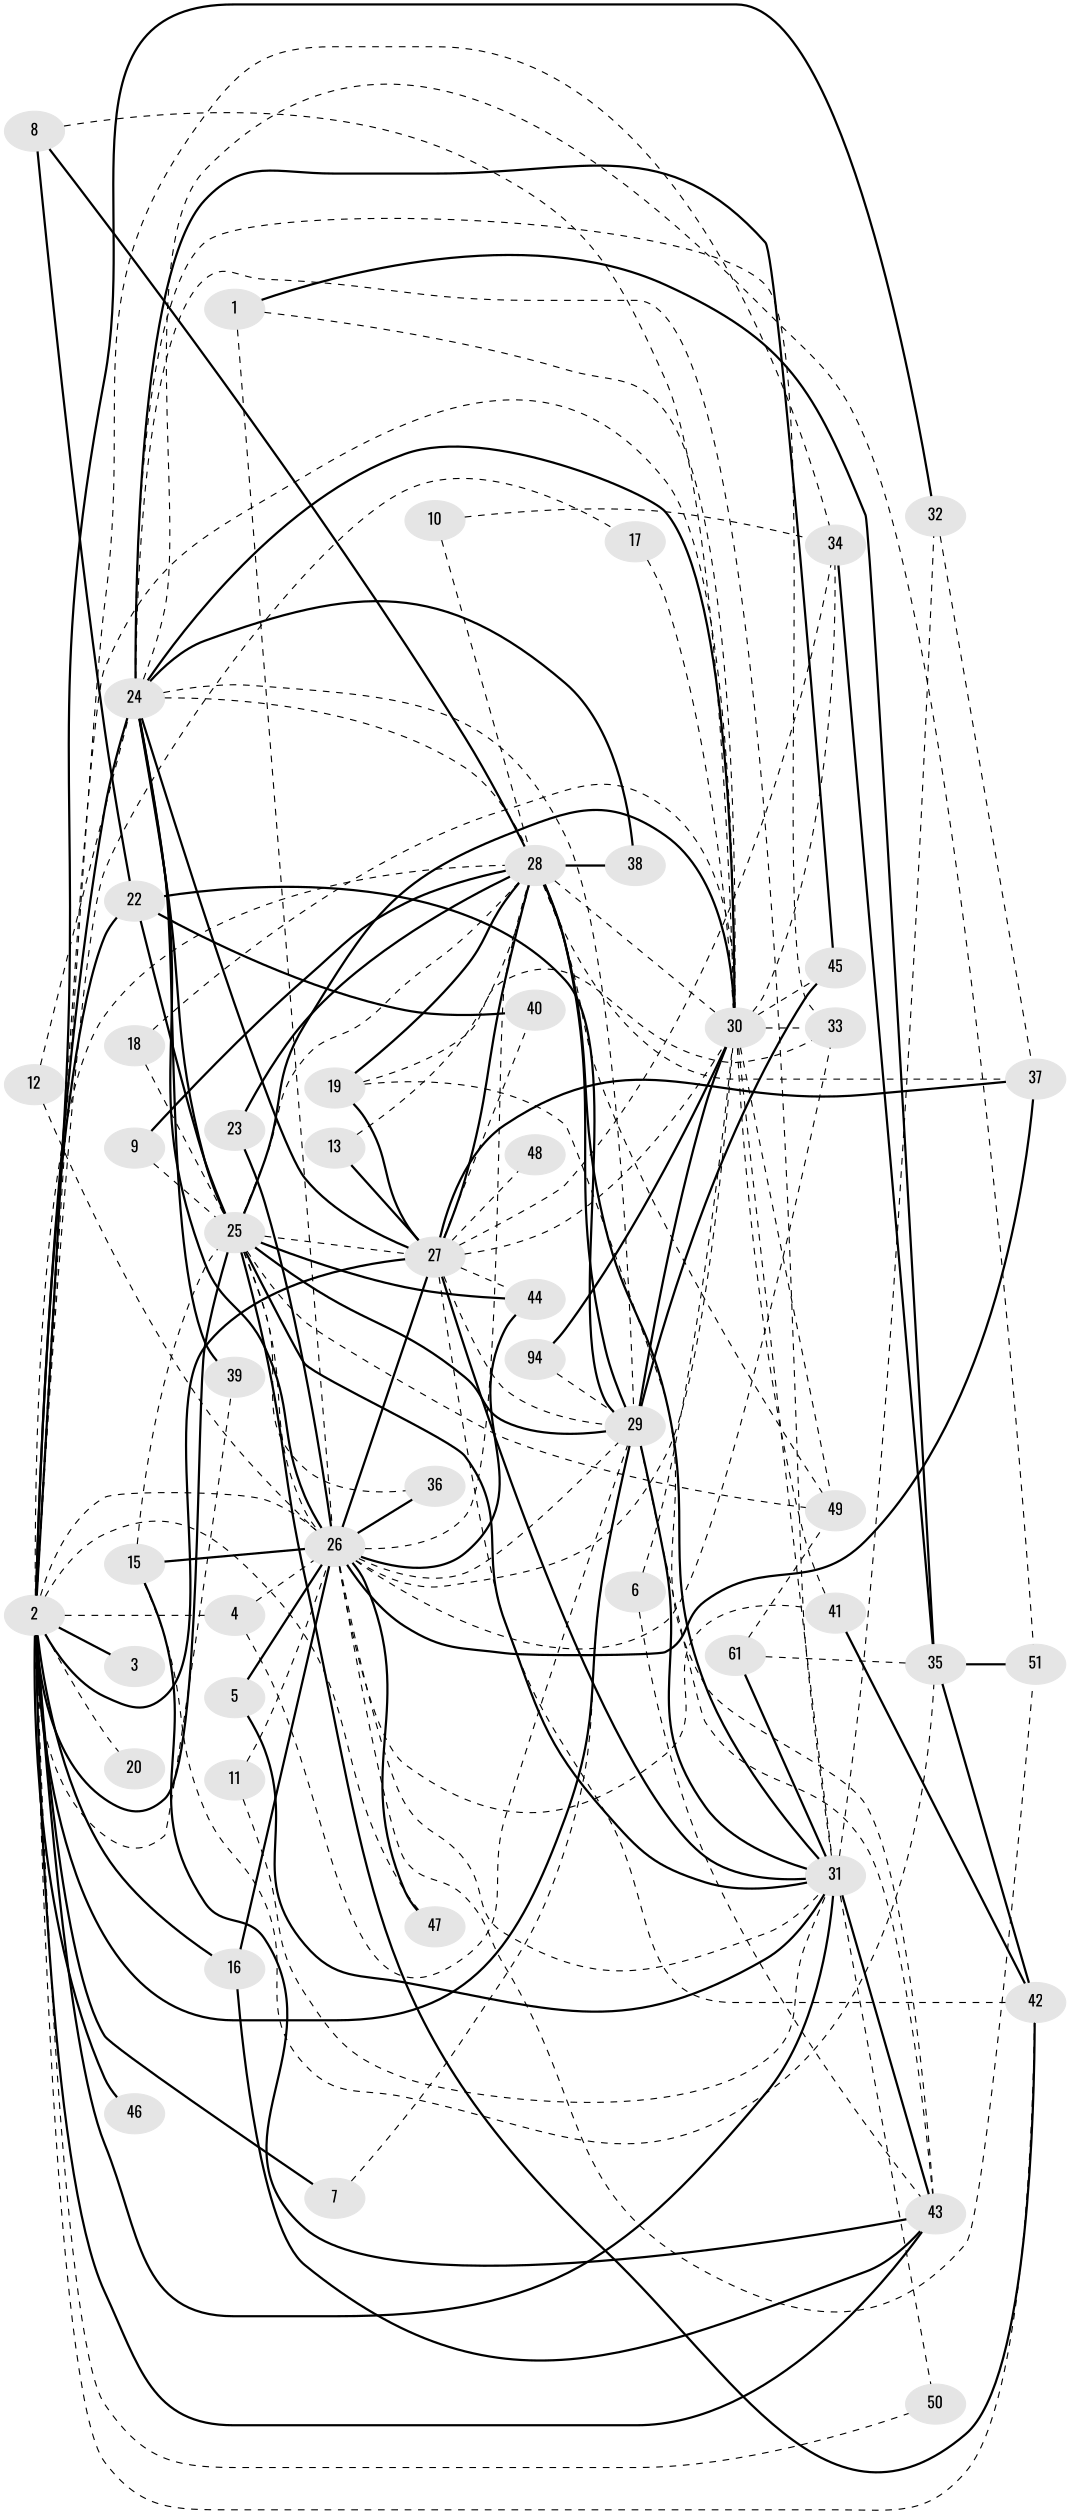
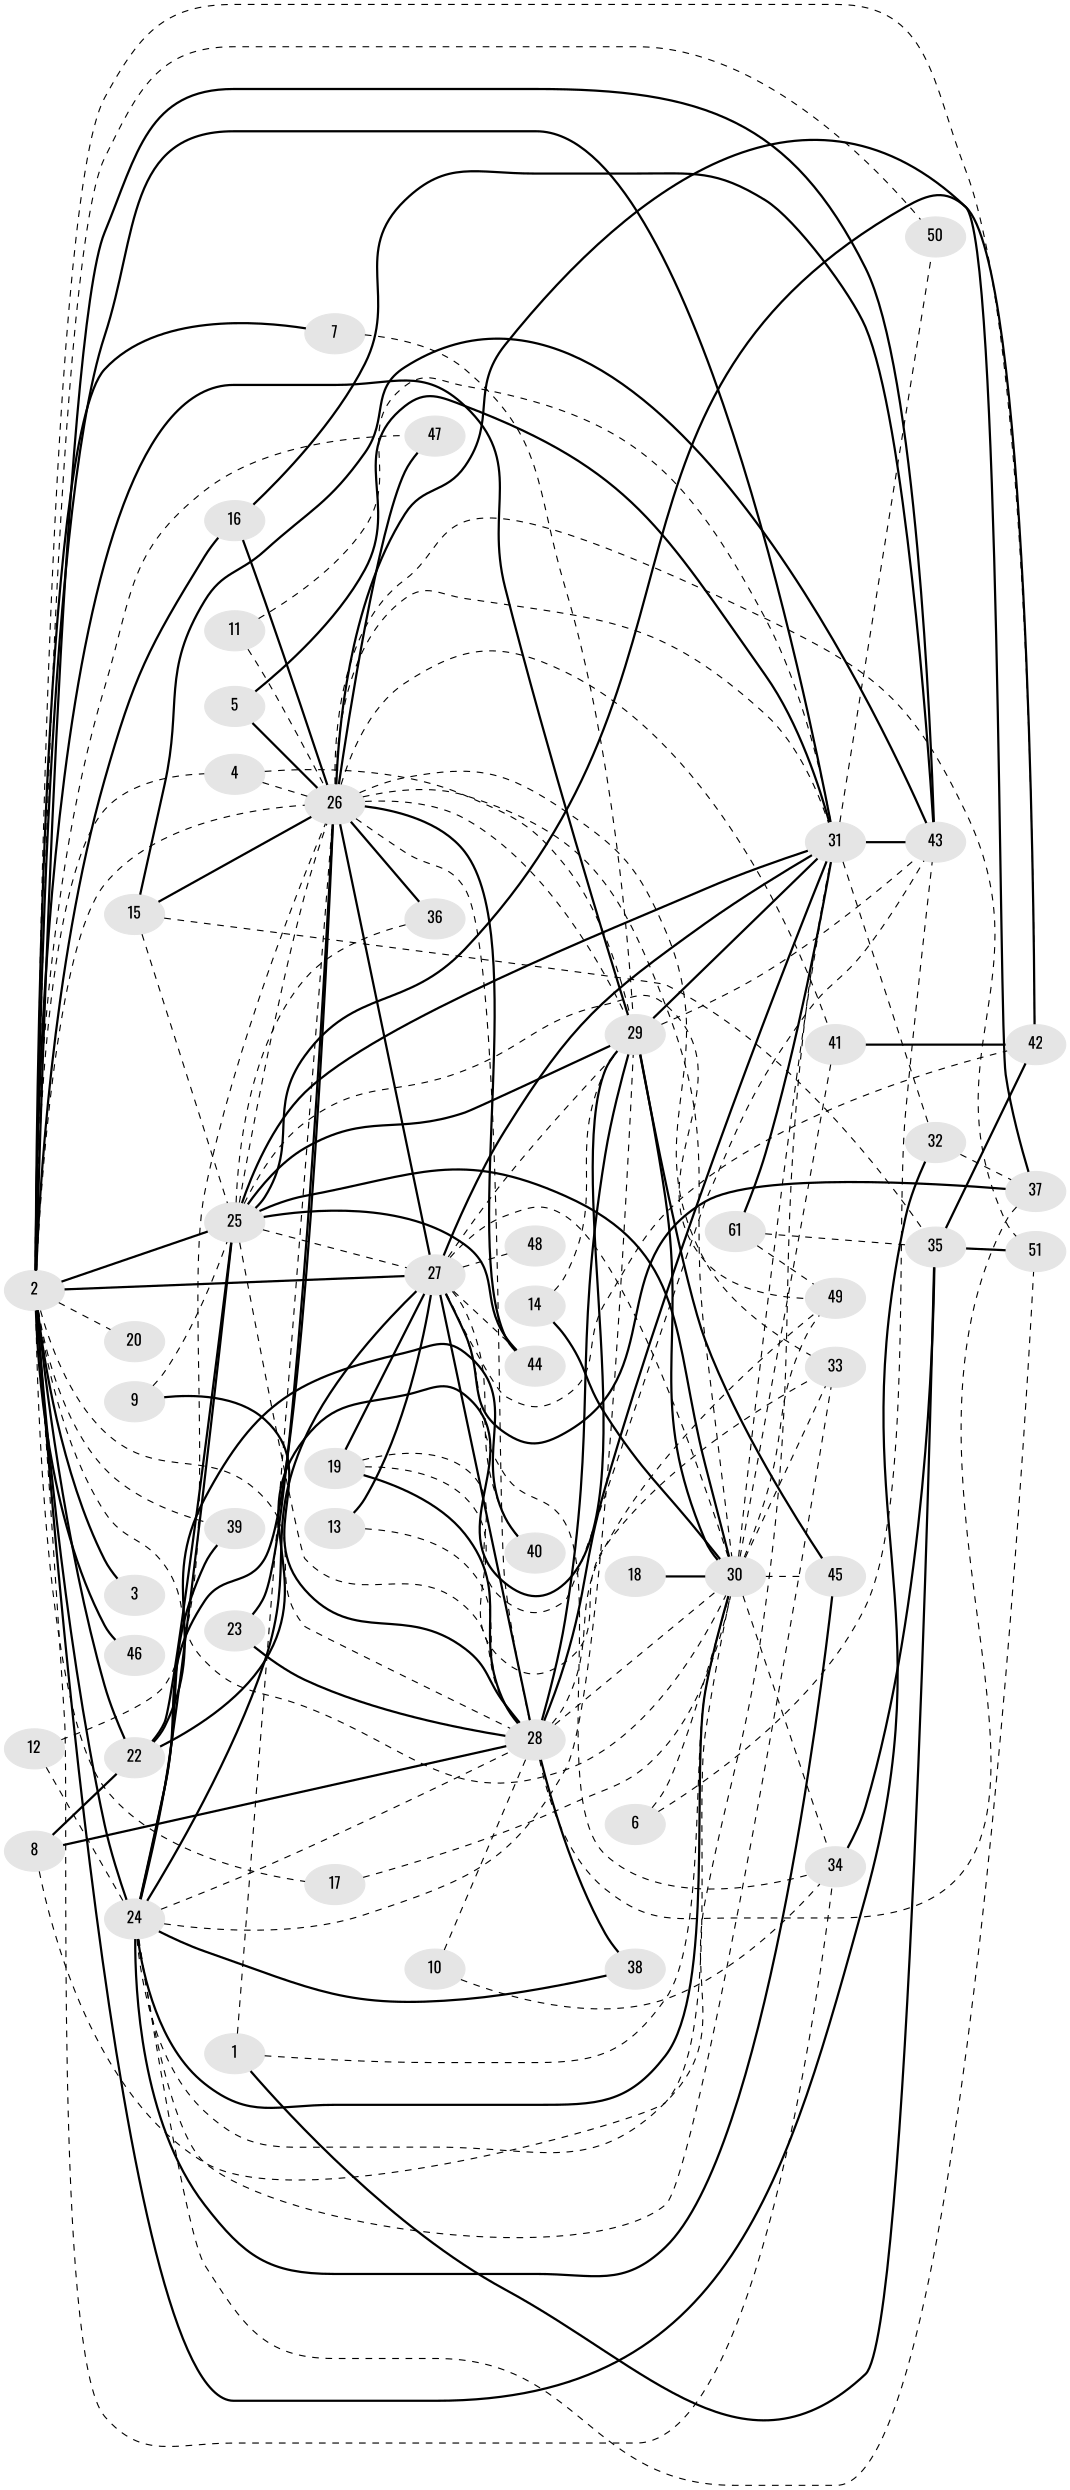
edge "30" -- "18": style dashed -> bold
edge "18" -- "25": removed
node "94": label "94" -> "14"
